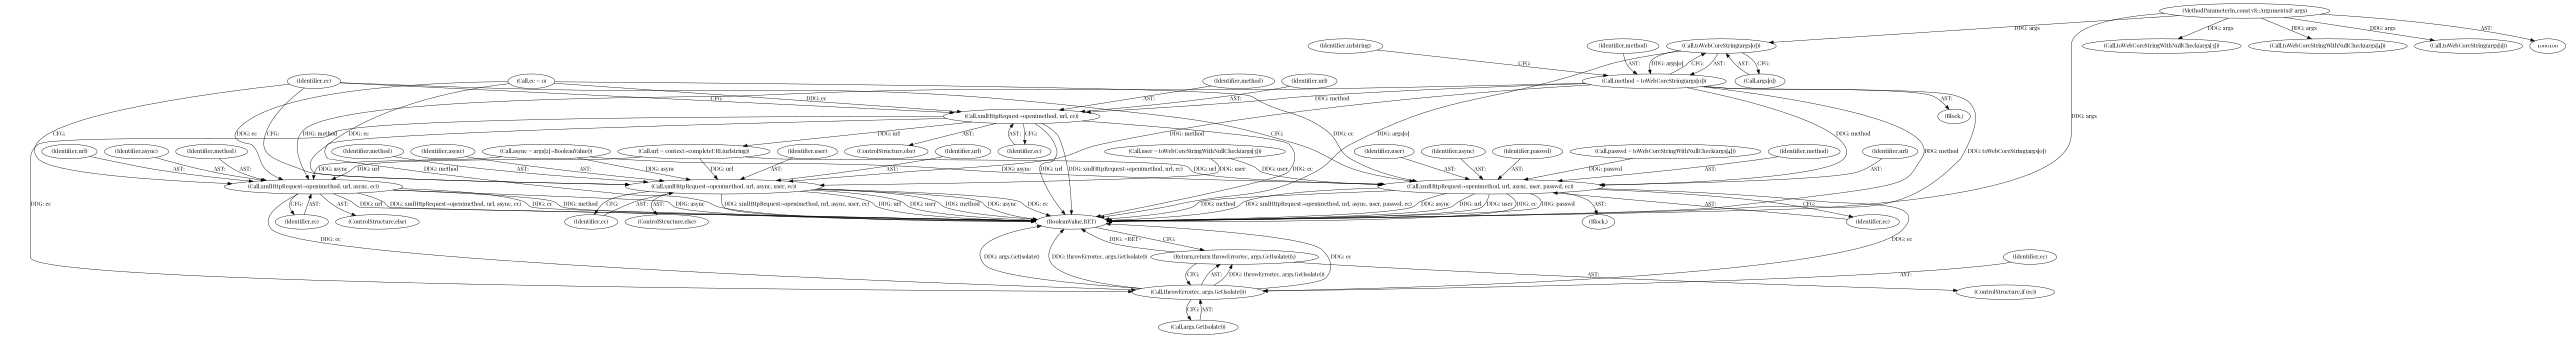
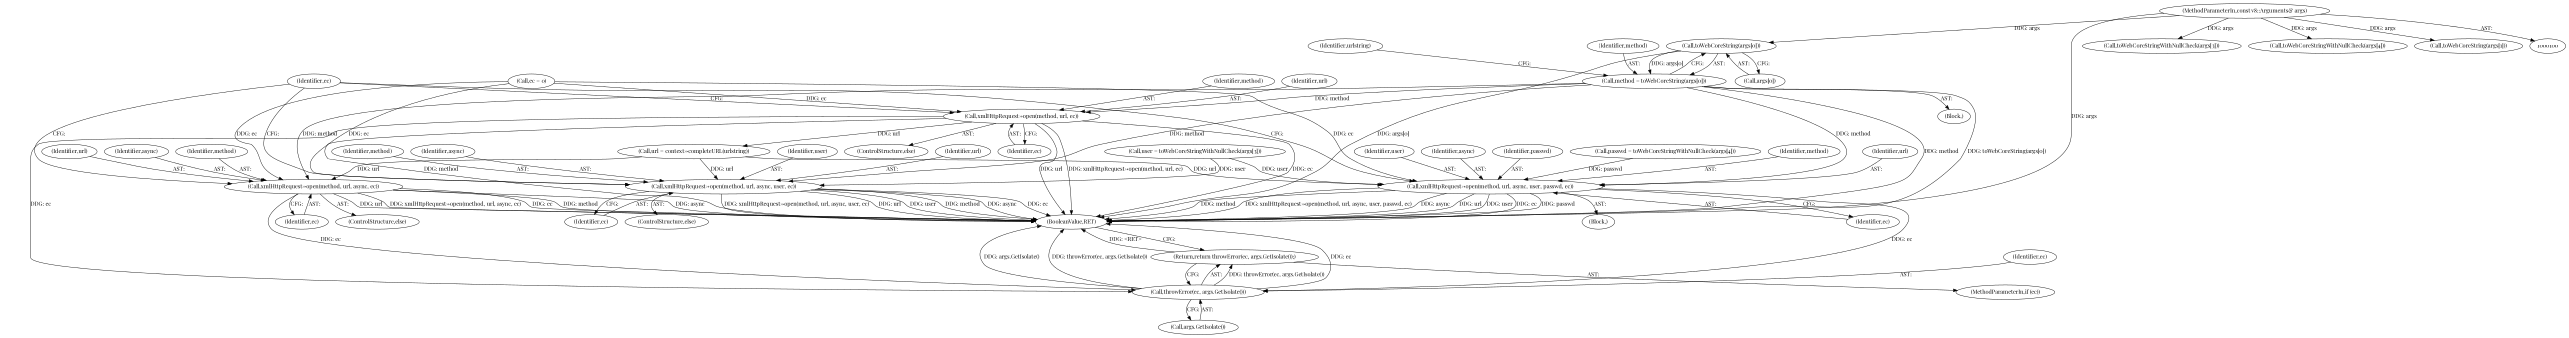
node "(Call,async = args[2]->BooleanValue())": removed
node "(ControlStructure,if (ec))": label "(ControlStructure,if (ec))" -> "(MethodParameterIn,if (ec))"
